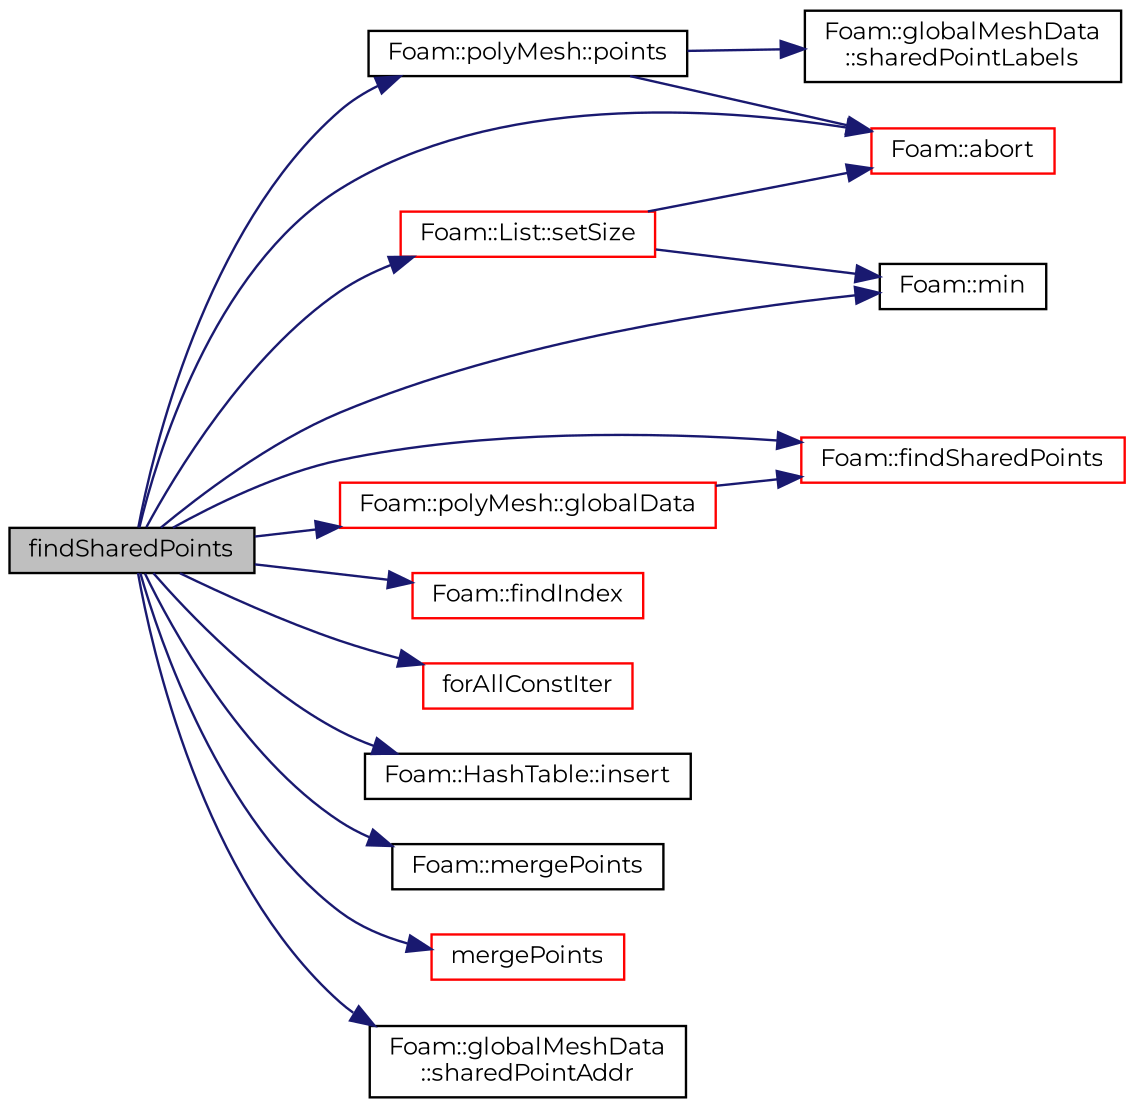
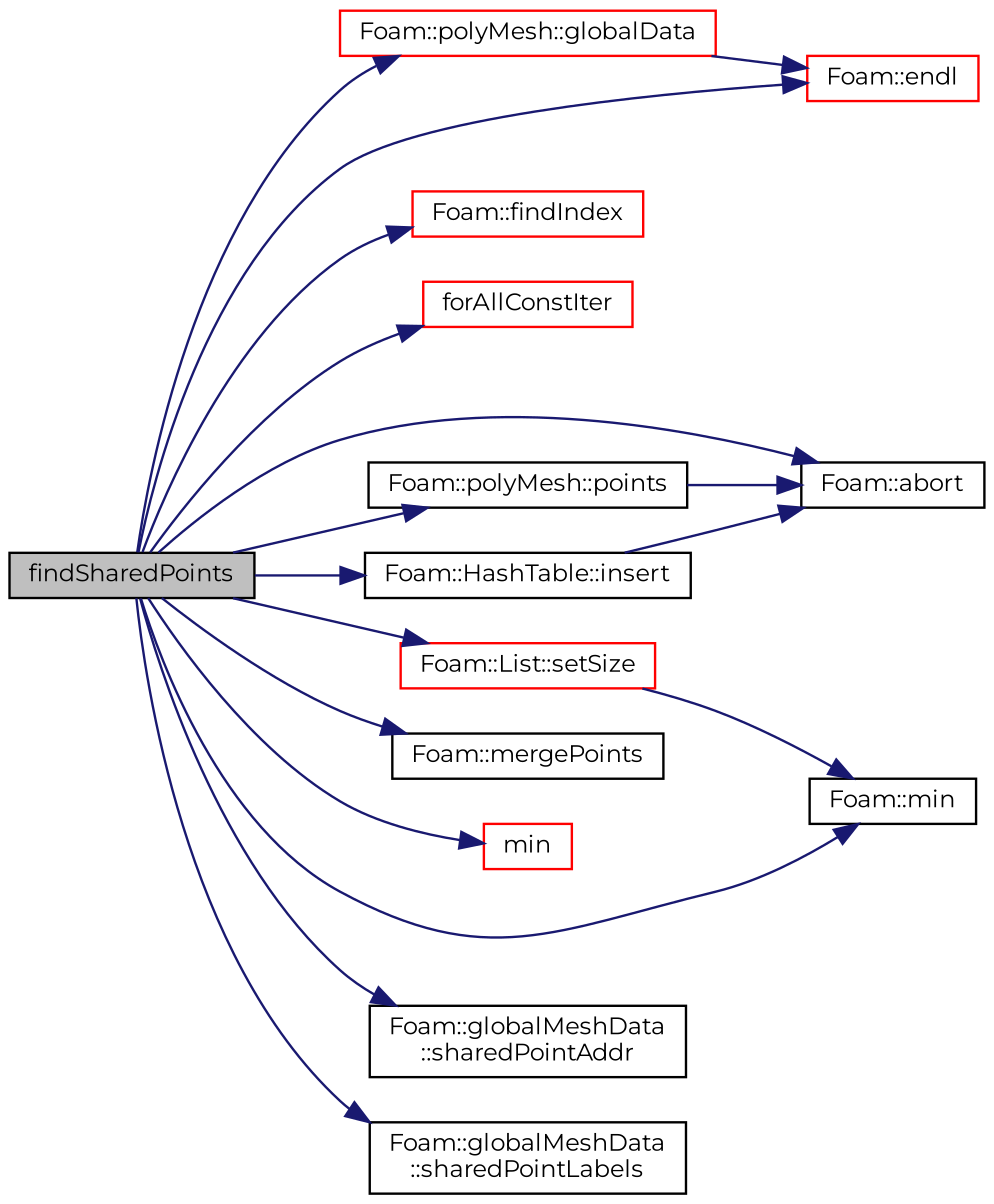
edge "Foam::polyMesh::points" -> "Foam::globalMeshData ::sharedPointLabels": now "findSharedPoints" -> "Foam::globalMeshData ::sharedPointLabels"
node "Foam::abort": color red -> black
edge "Foam::List::setSize" -> "Foam::abort": now "Foam::HashTable::insert" -> "Foam::abort"
node "Foam::findSharedPoints": label "Foam::findSharedPoints" -> "Foam::endl"
node "mergePoints": label "mergePoints" -> "min"
